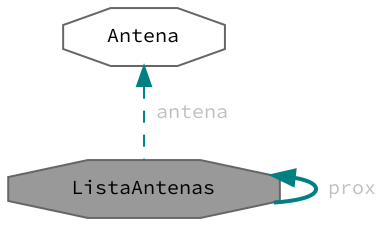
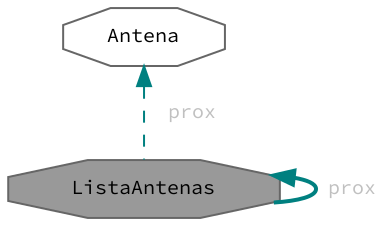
edge "ListaAntenas" -> "Antena": label " antena" -> " prox"
